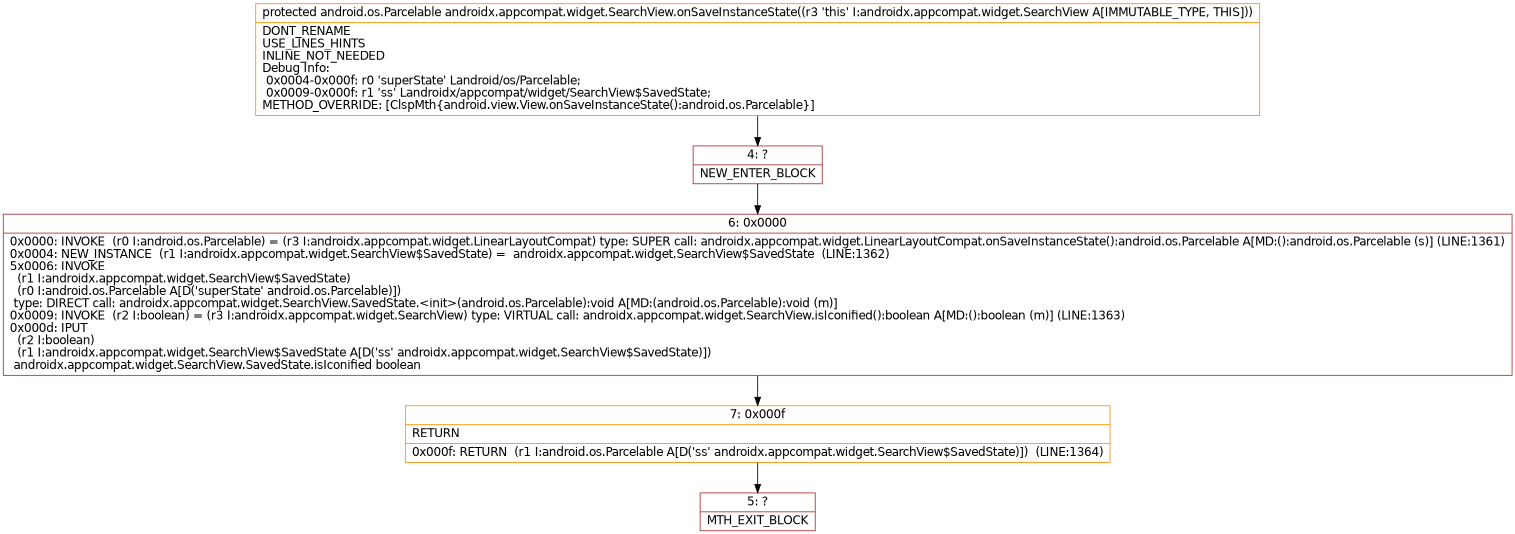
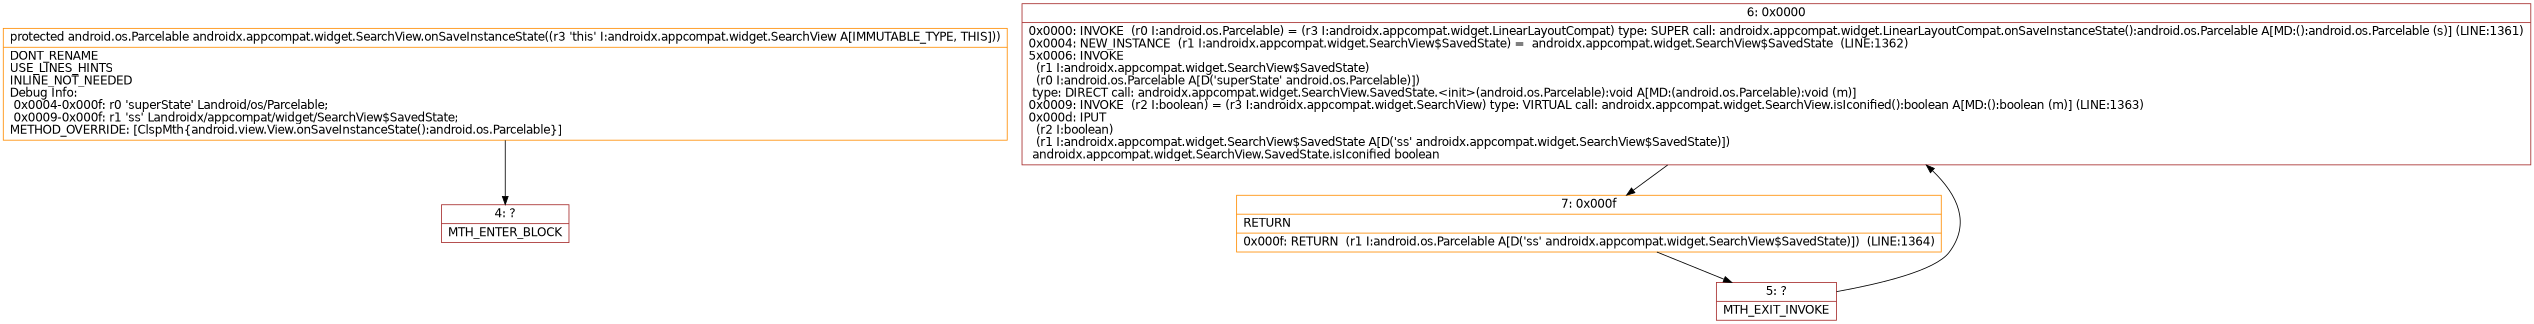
node "4: ?": text "NEW_ENTER_BLOCK" -> "MTH_ENTER_BLOCK"
edge "4: ?" -> "6: 0x0000": now "5: ?" -> "6: 0x0000"
node "5: ?": text "MTH_EXIT_BLOCK" -> "MTH_EXIT_INVOKE"
